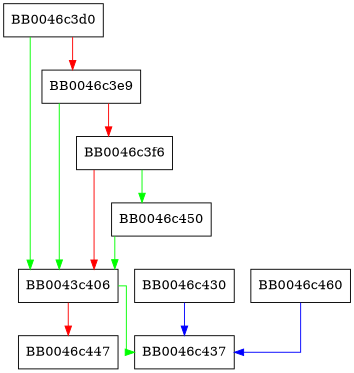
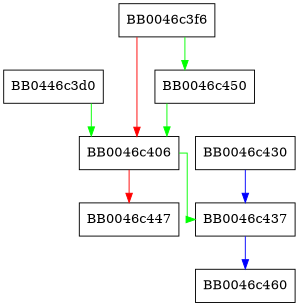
node "BB0046c3d0": label "BB0046c3d0" -> "BB0446c3d0"
node "BB0046c3e9": removed
node "BB0043c406": label "BB0043c406" -> "BB0046c406"
edge "BB0046c460" -> "BB0046c437": reversed
